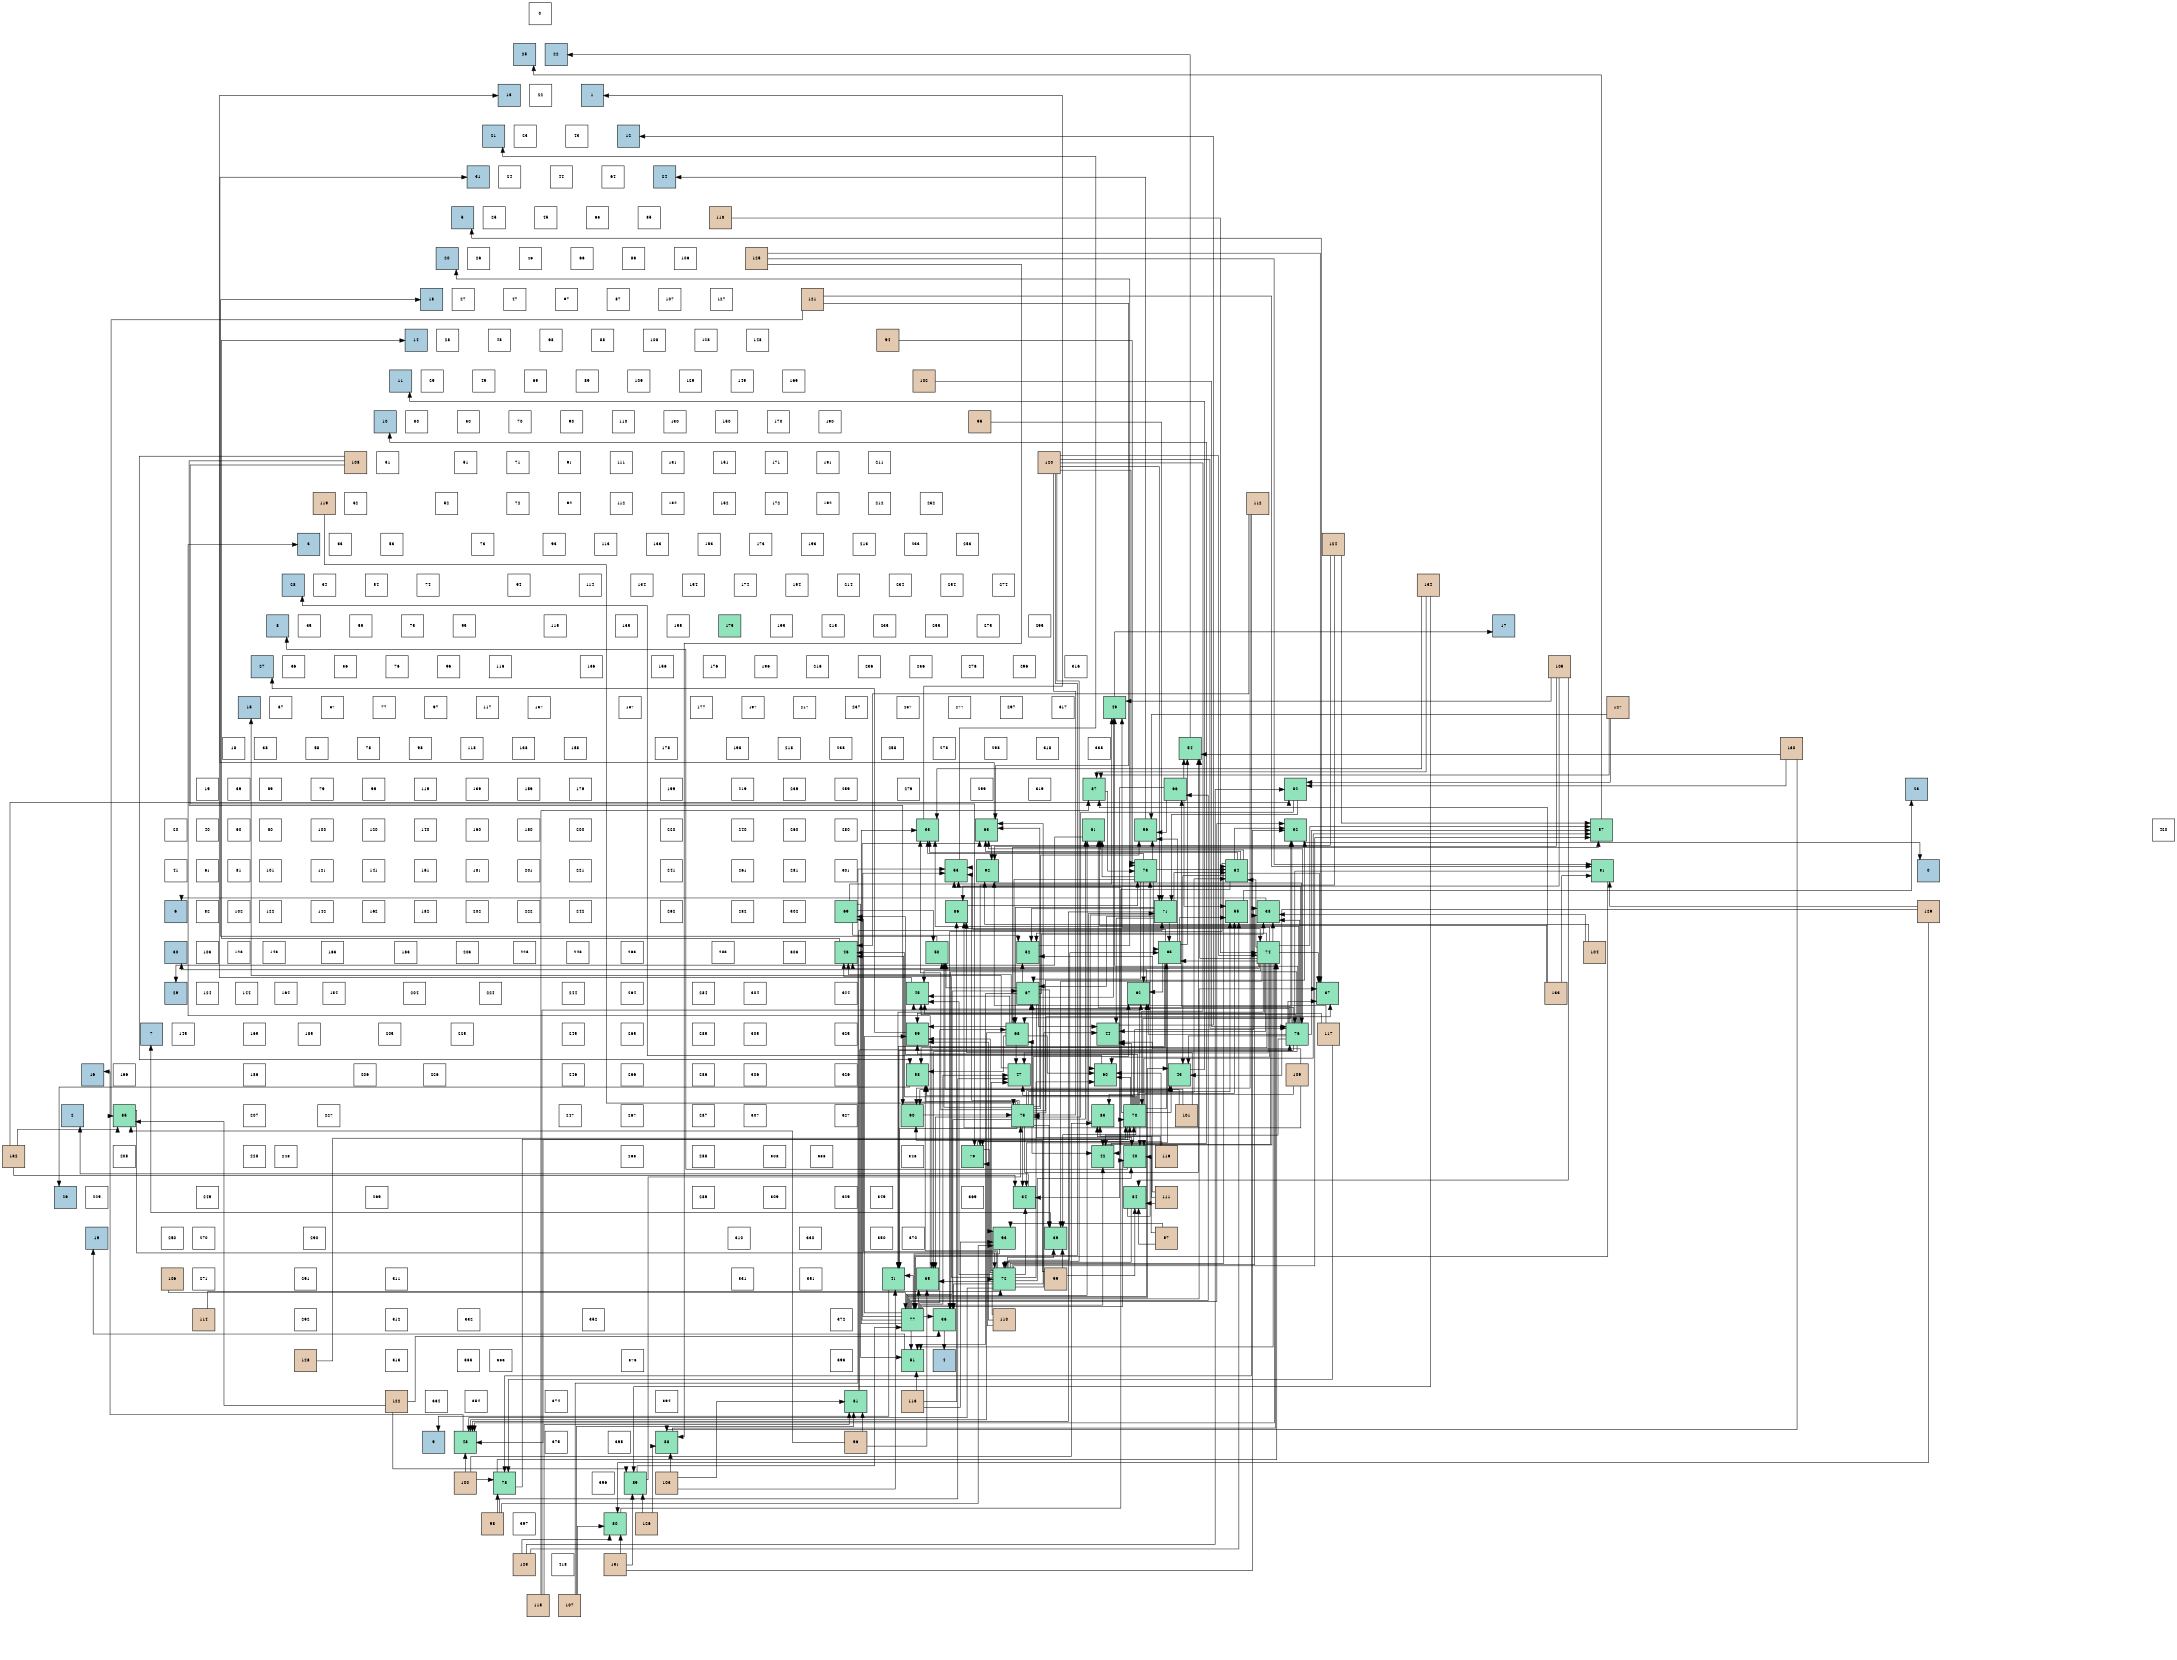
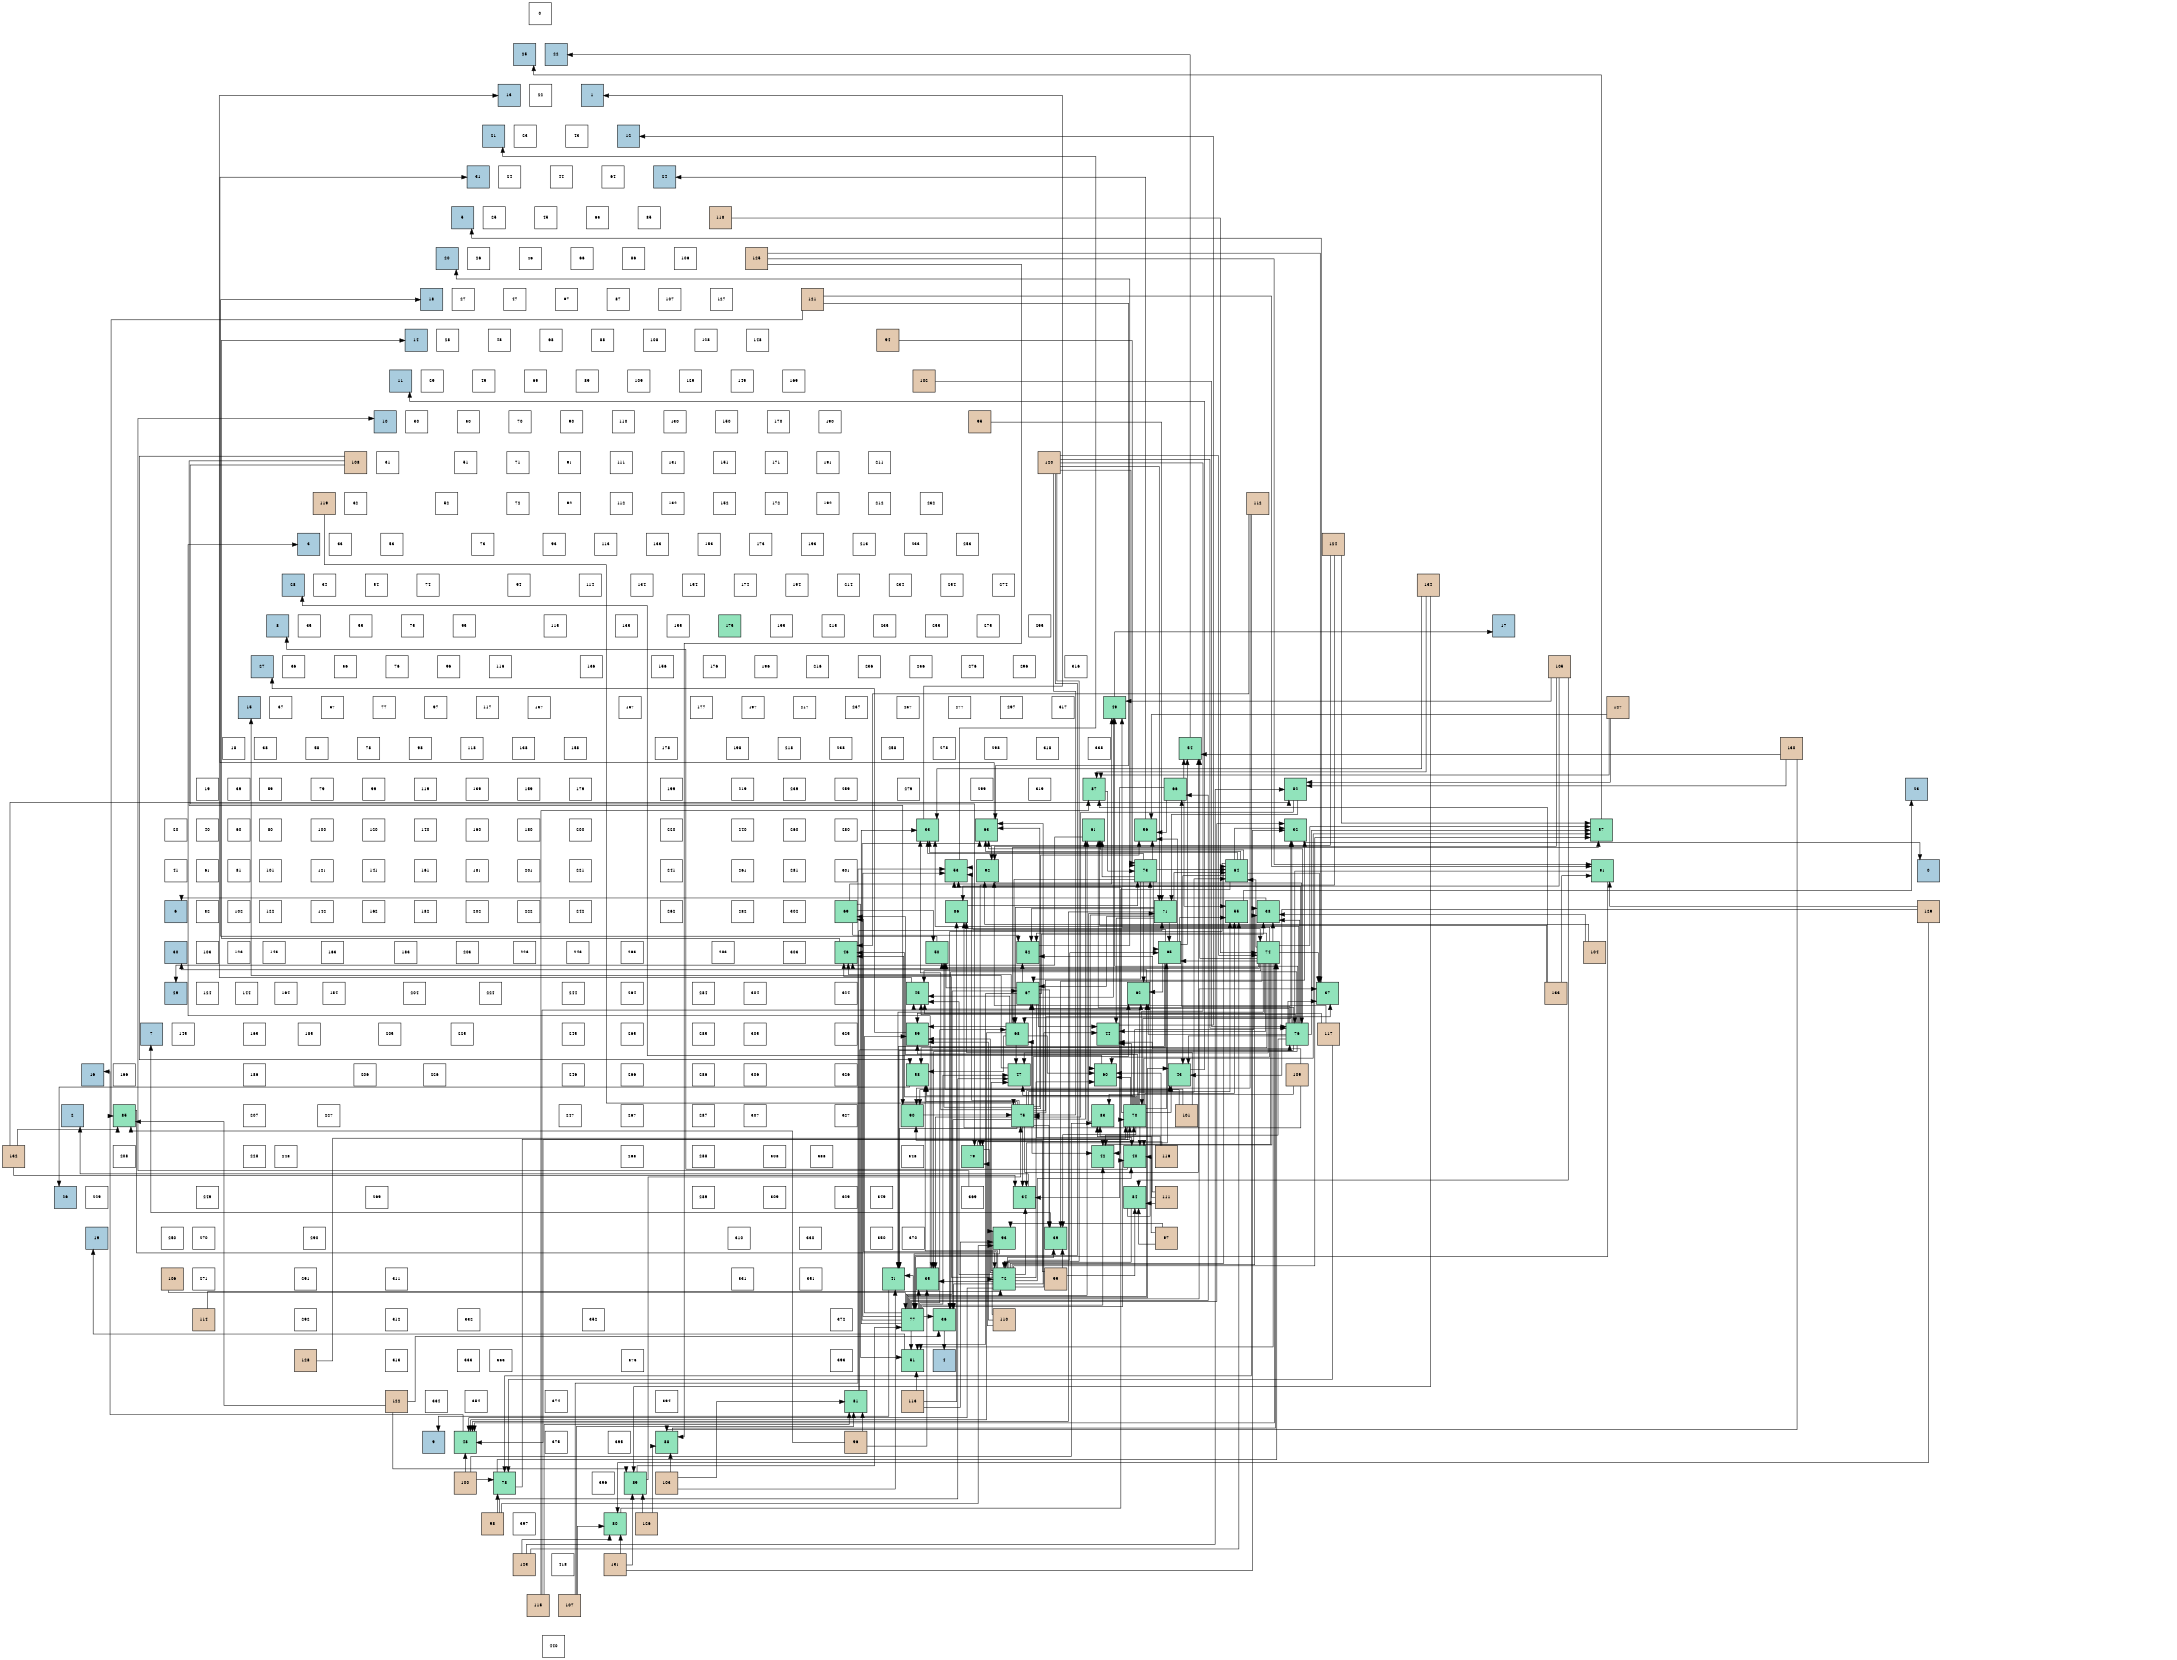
edge "42" -> "10": now "369" -> "10"
node "420": removed
node "440": added
